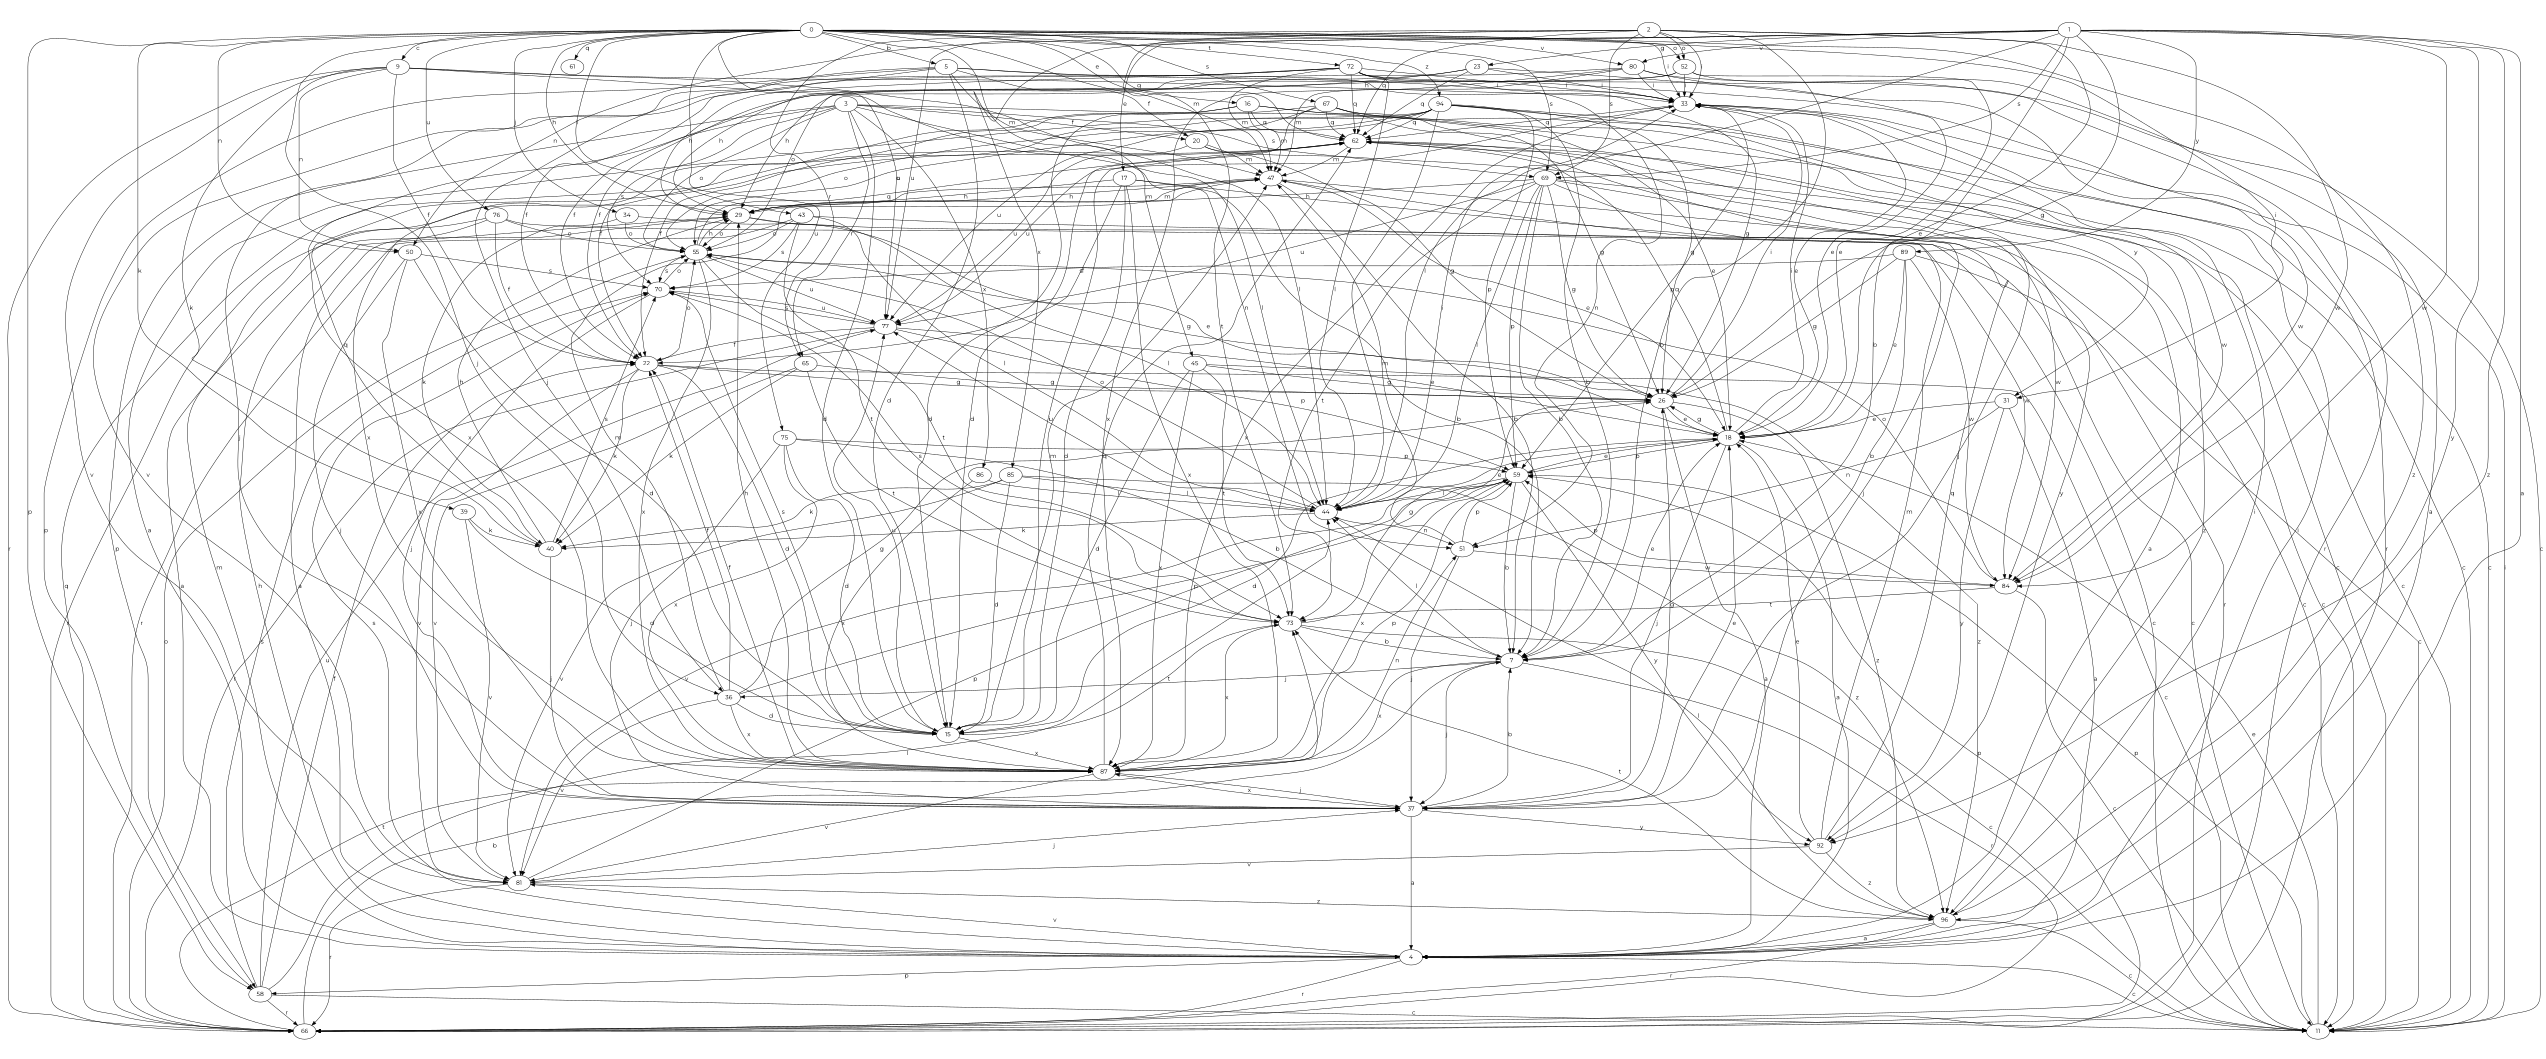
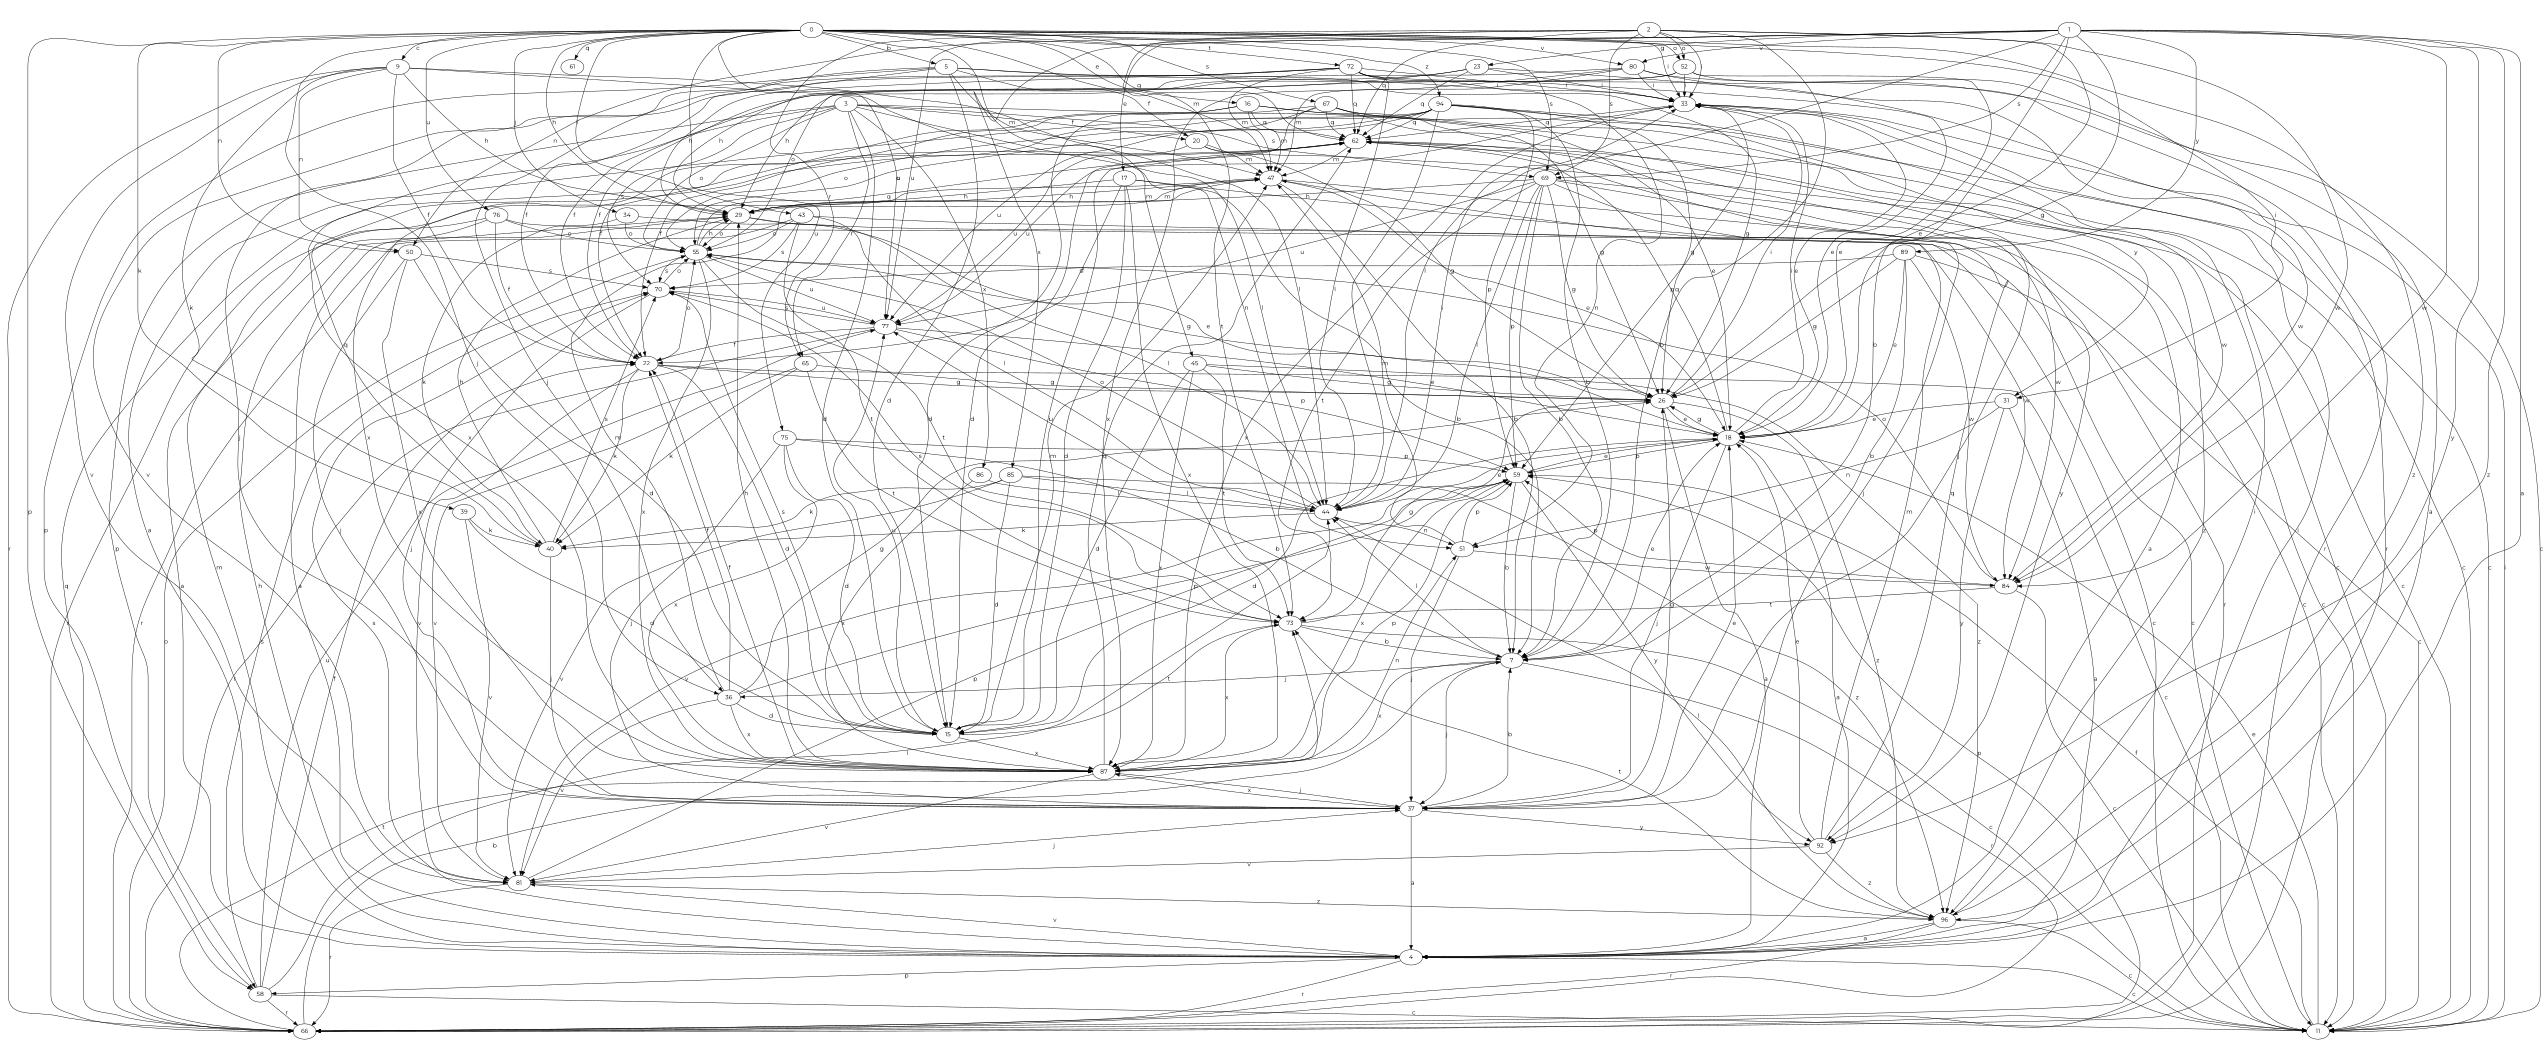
edge "9" -> "33": now "9" -> "29"
edge "59" -> "44": removed, label "l"
edge "11" -> "59": label "p" -> "f"
